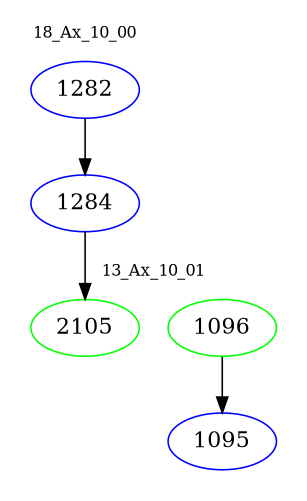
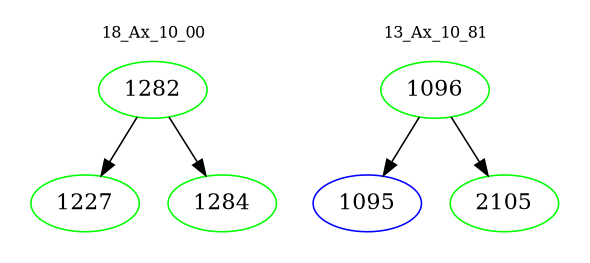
node "1282": color blue -> green
node "1227": added
node "1284": color blue -> green
edge "1284" -> "2105": now "1096" -> "2105"
cluster "13_Ax_10_01": label "13_Ax_10_01" -> "13_Ax_10_81"
